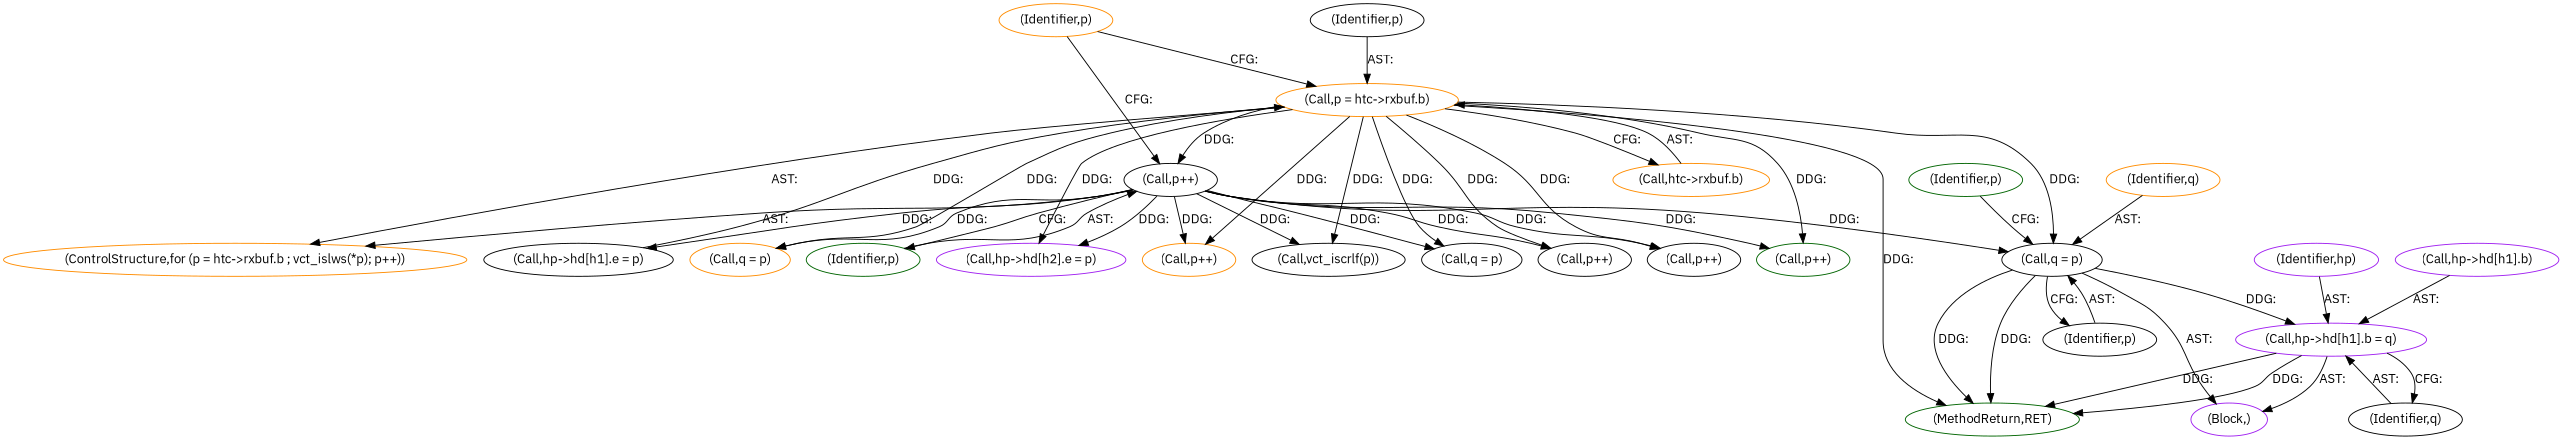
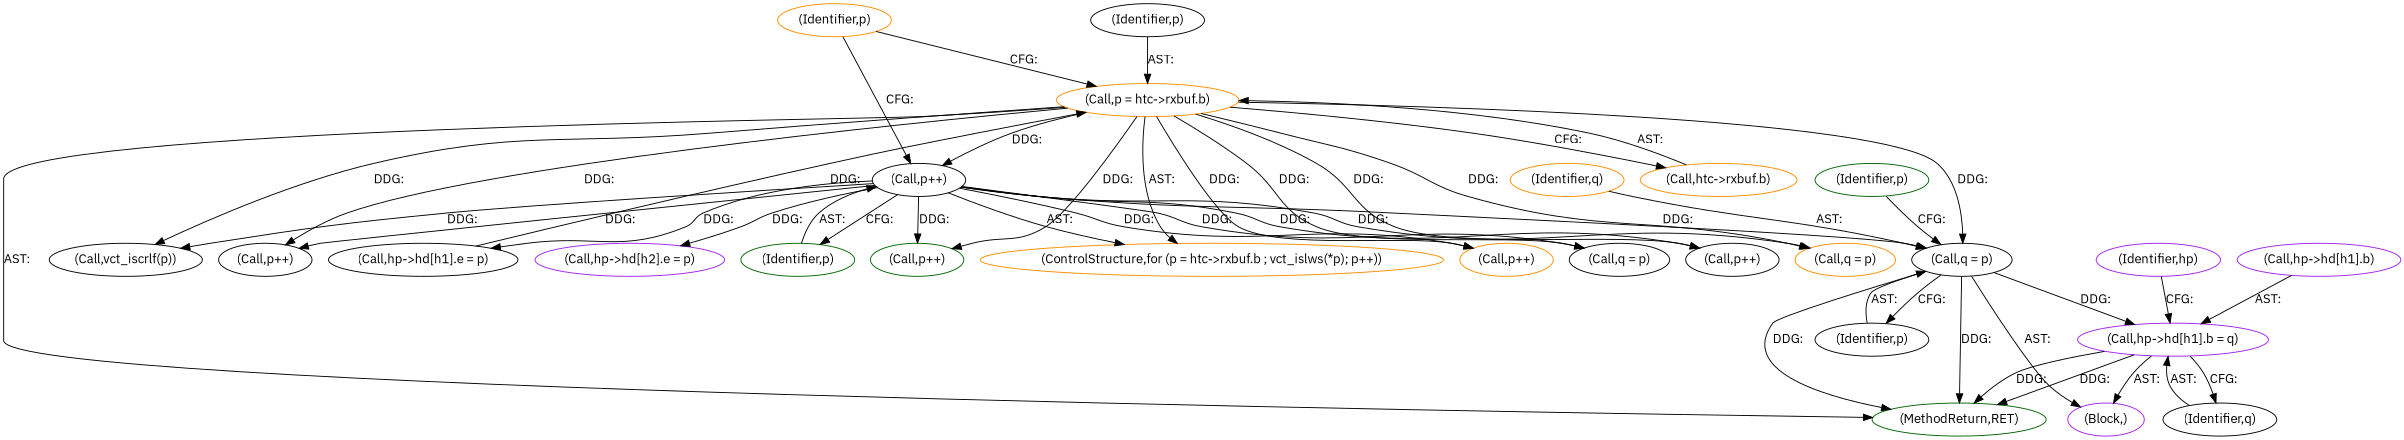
edge "(Call,p = htc->rxbuf.b)" -> "(Call,hp->hd[h2].e = p)": removed, label "DDG:"
edge "(Call,p = htc->rxbuf.b)" -> "(MethodReturn,RET)": label "DDG: " -> "AST: "
edge "(Identifier,hp)" -> "(Call,hp->hd[h1].b = q)": label "AST: " -> "CFG: "
